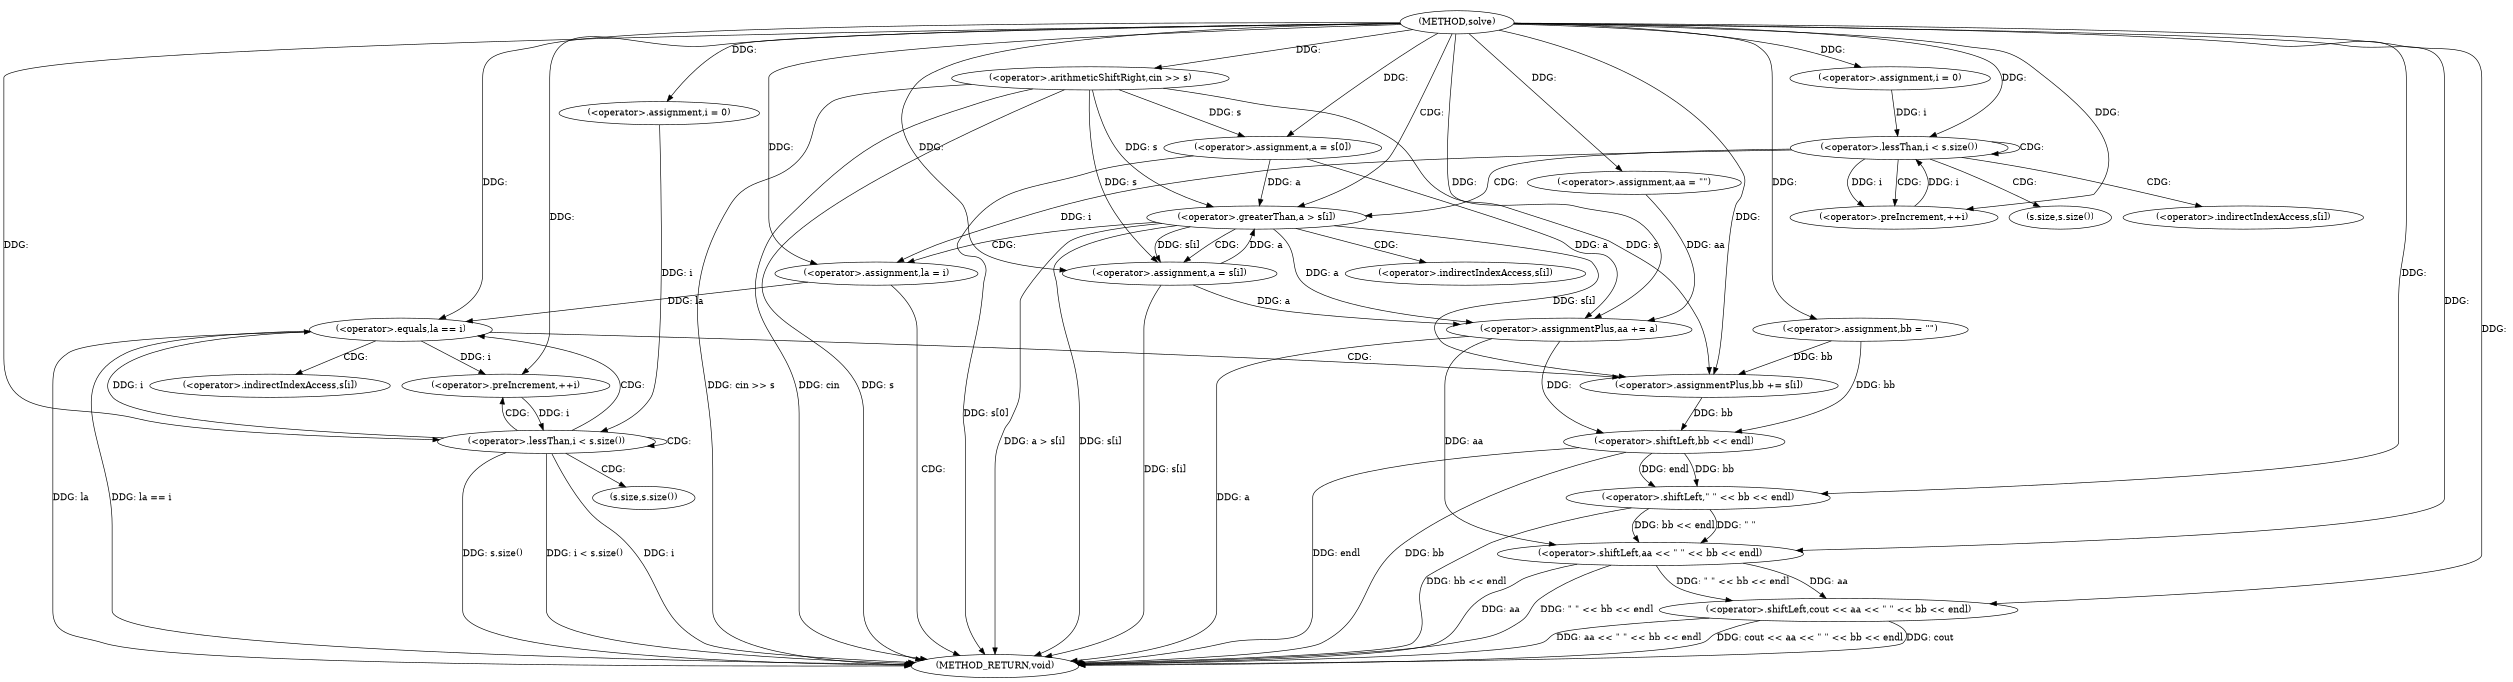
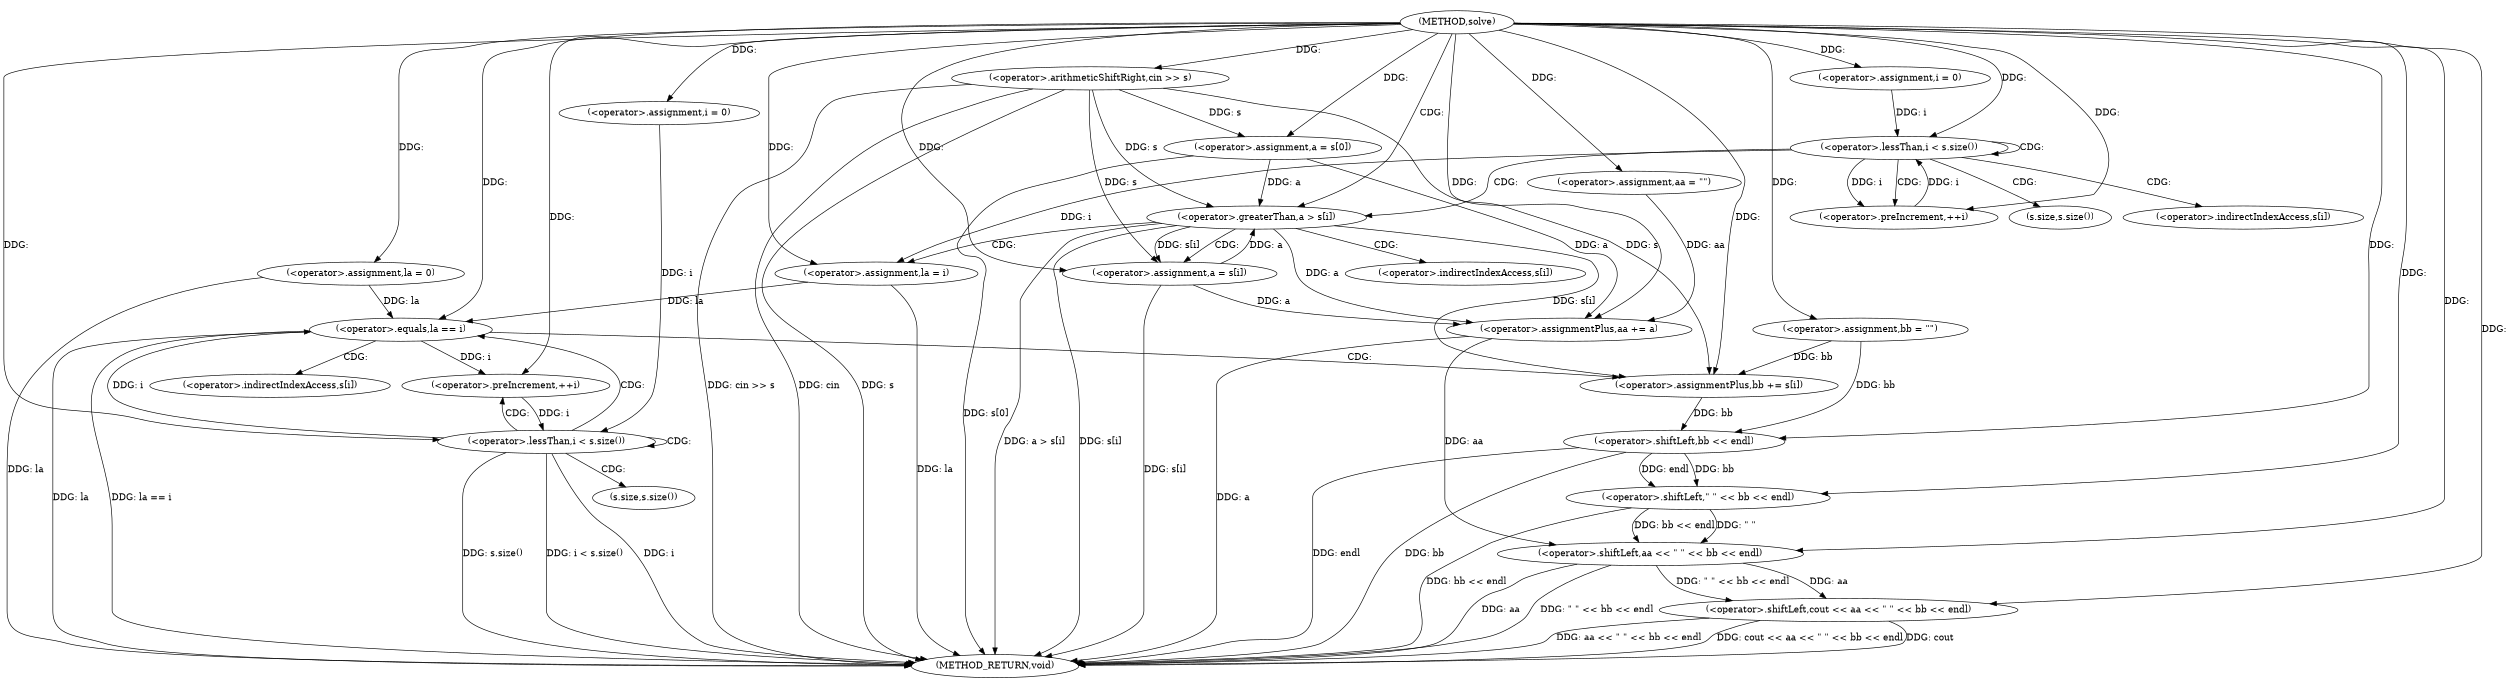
node "(<operator>.assignment,la = 0)": added
edge "(<operator>.assignmentPlus,aa += a)" -> "(<operator>.shiftLeft,bb << endl)": now "(METHOD,solve)" -> "(<operator>.shiftLeft,bb << endl)"
edge "(<operator>.assignment,la = i)" -> "(METHOD_RETURN,void)": label "CDG: " -> "DDG: la"
